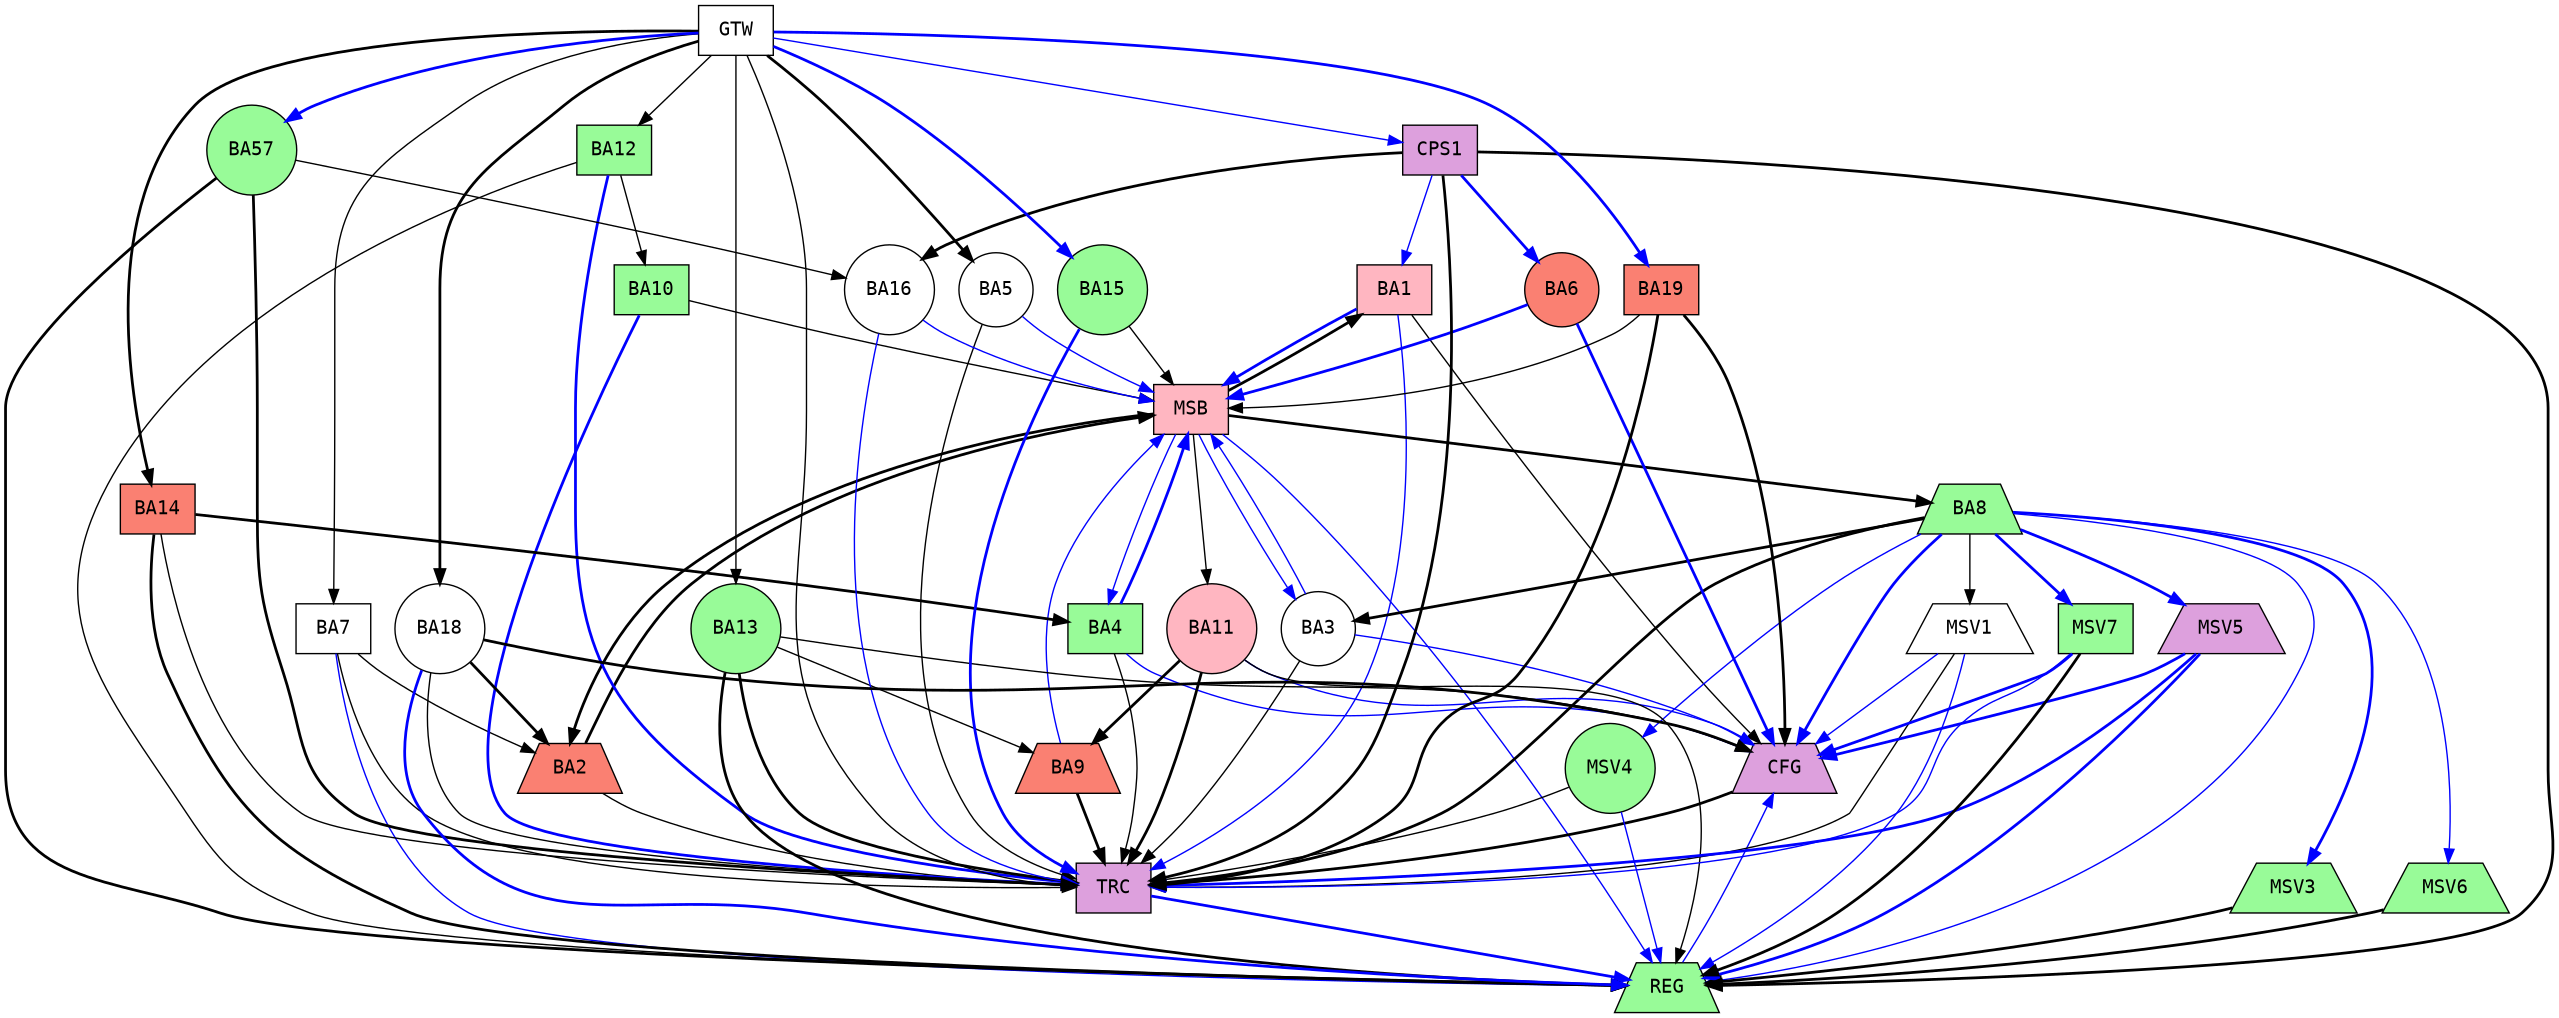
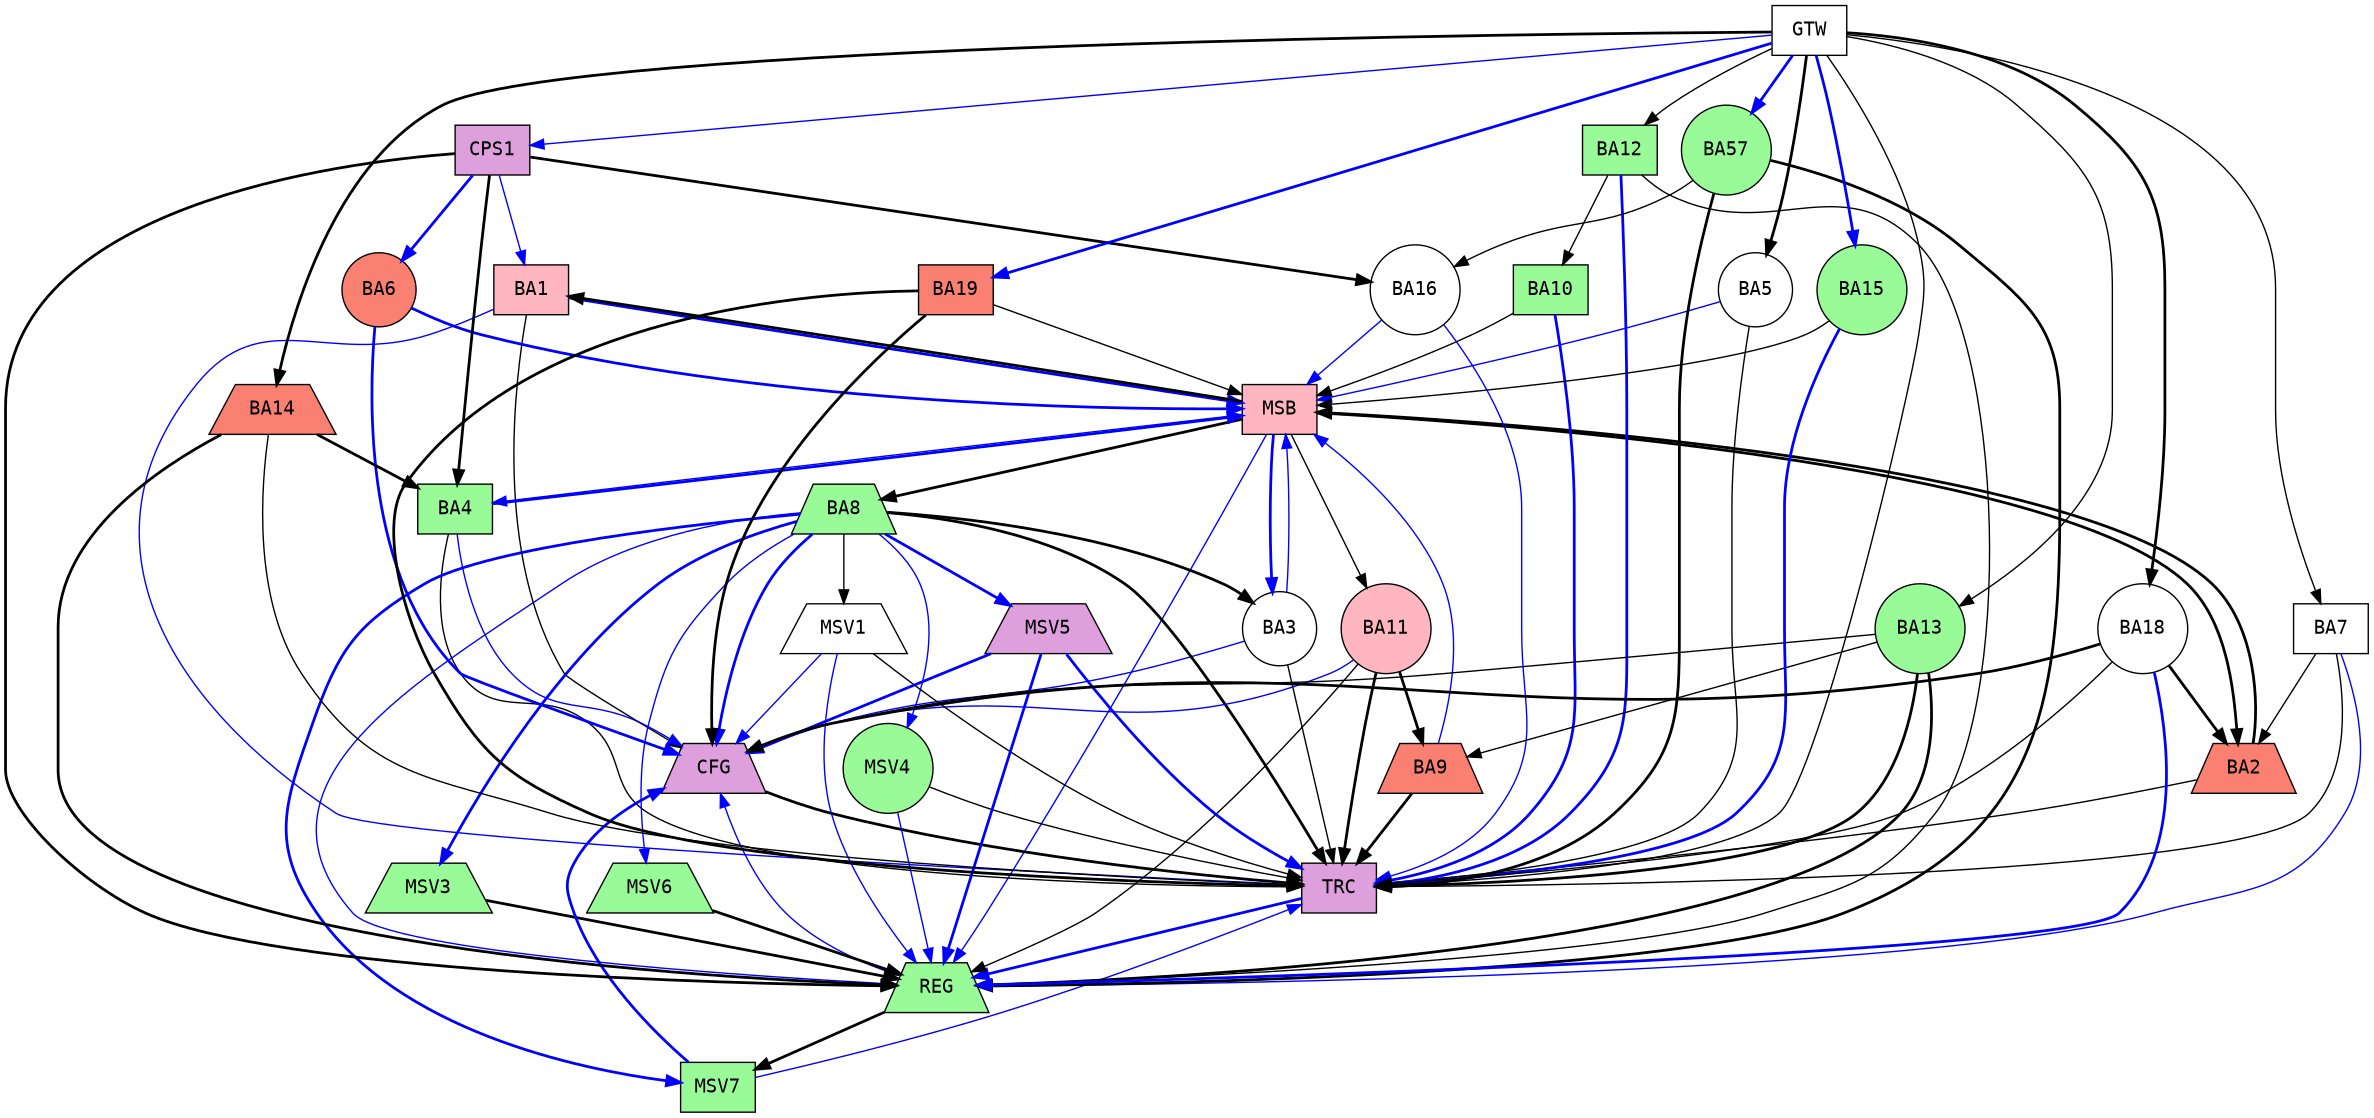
node "BA14": shape box -> trapezium
edge "MSB" -> "BA3": style solid -> bold
edge "CPS1" -> "TRC": now "CPS1" -> "BA4"
edge "MSV7" -> "REG": reversed
